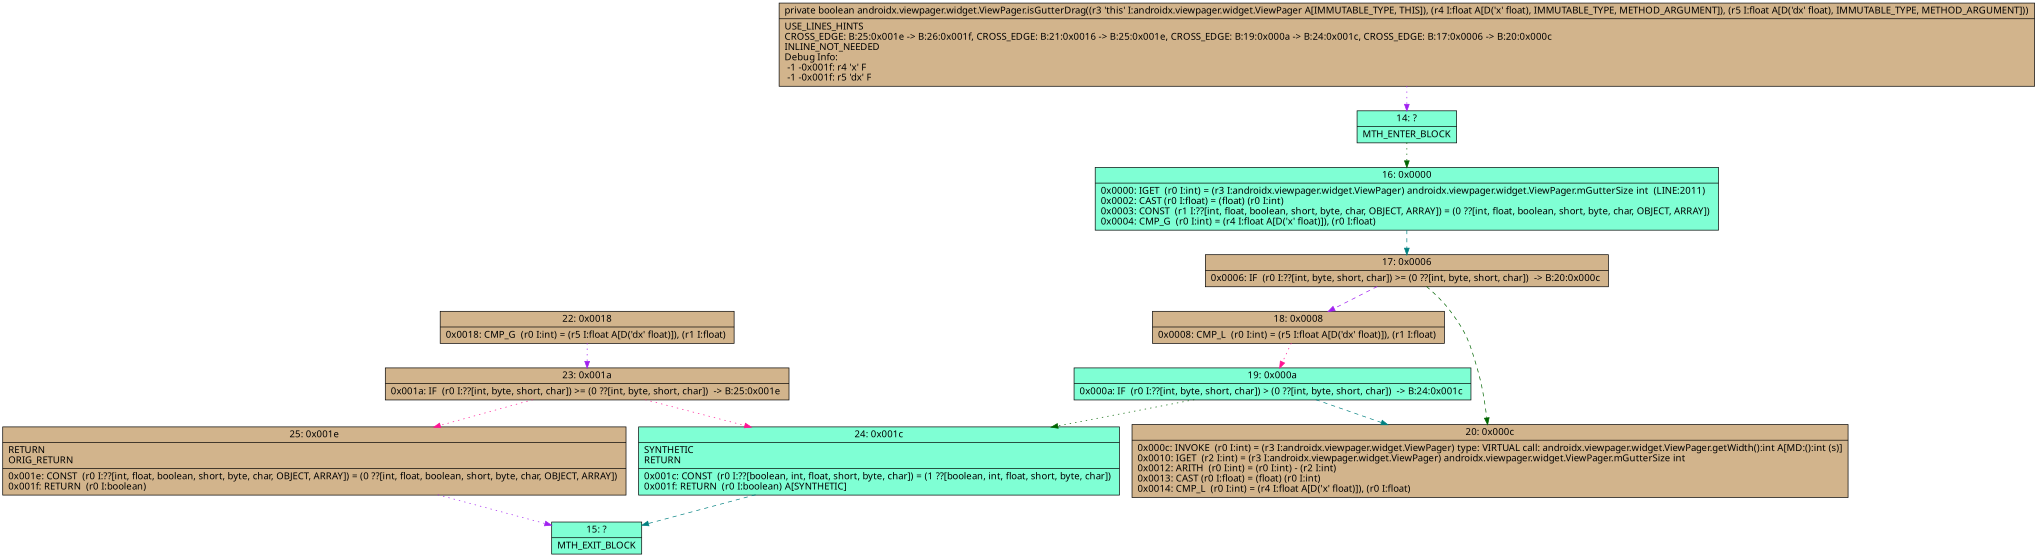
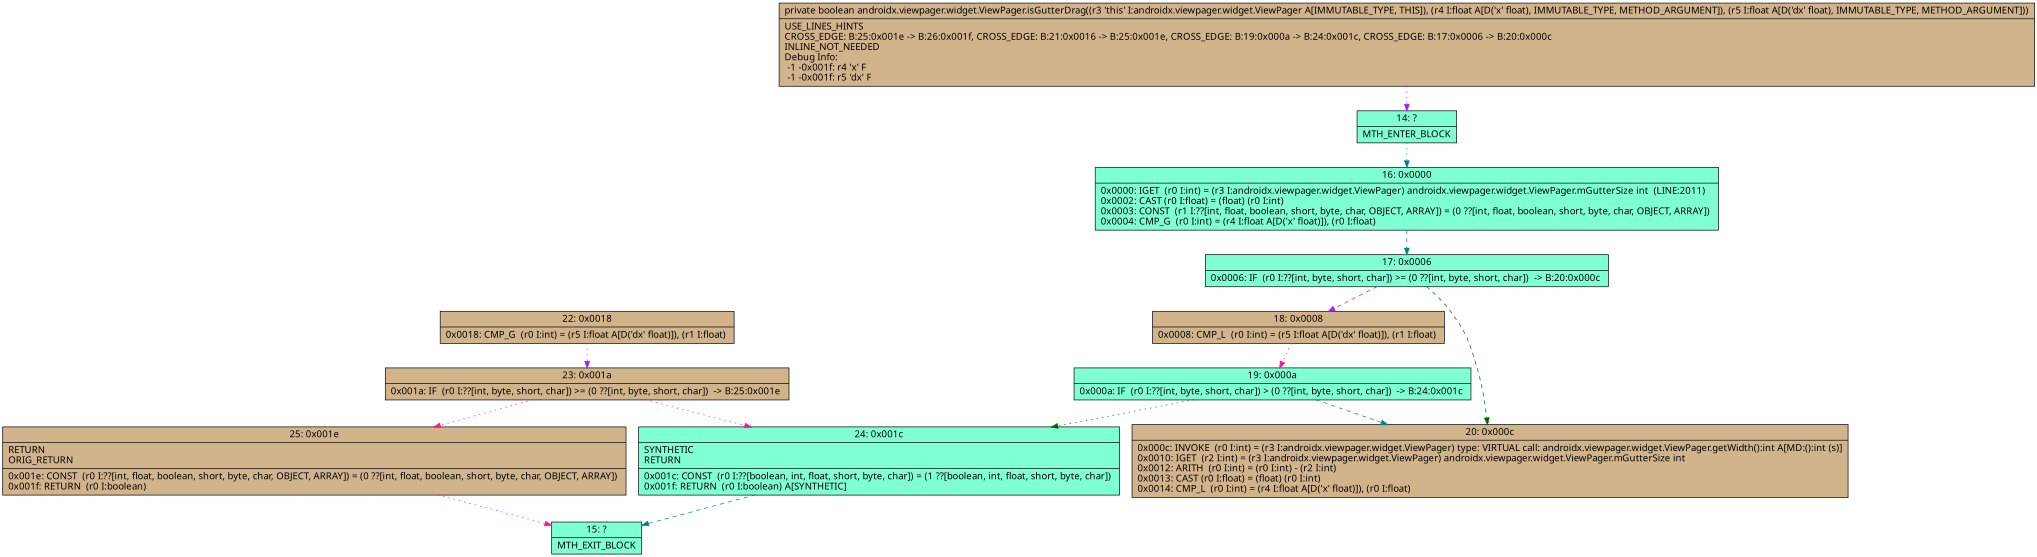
edge "14: ?" -> "16: 0x0000": color darkgreen -> teal
node "17: 0x0006": fillcolor tan -> aquamarine
edge "25: 0x001e" -> "15: ?": color purple -> deeppink
